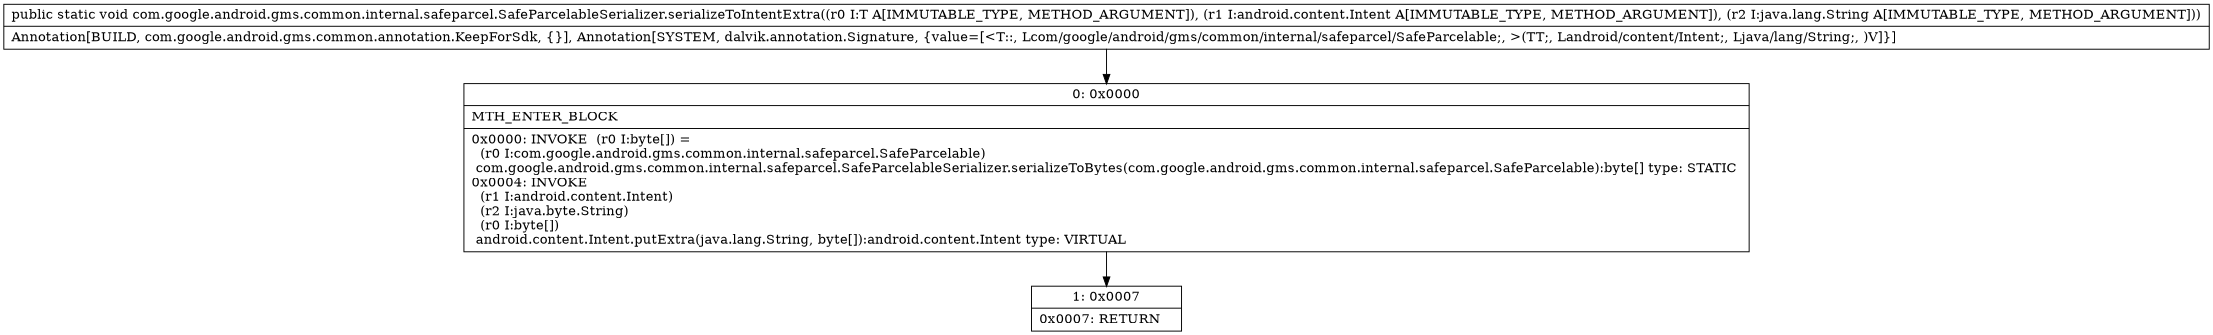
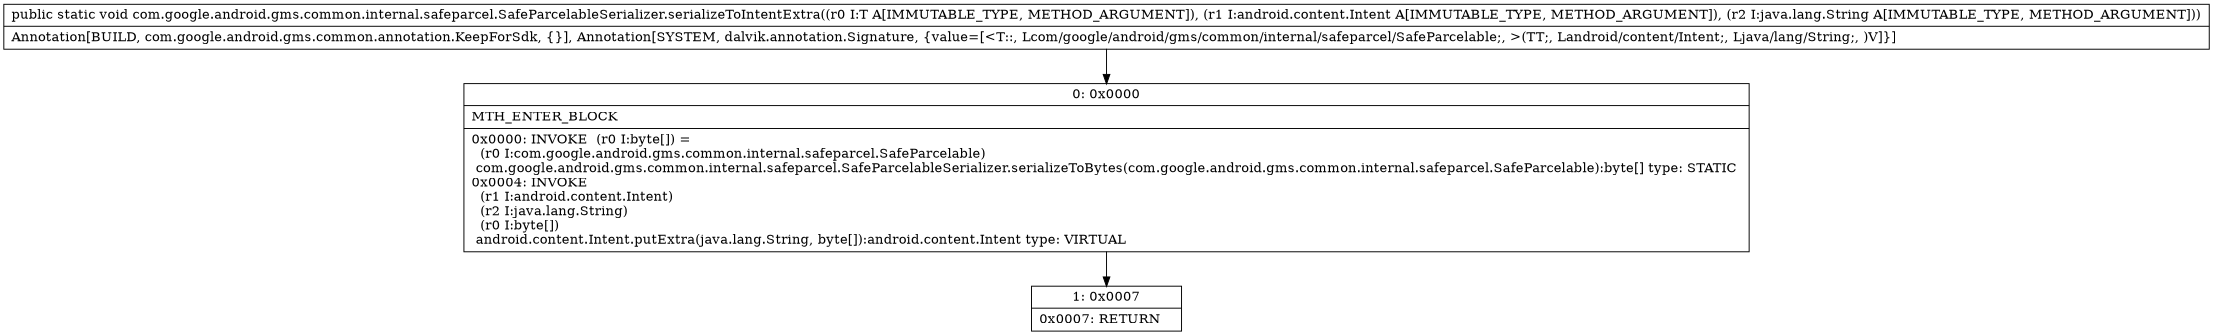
node "0: 0x0000": text "(r2 I:java.byte.String)" -> "(r2 I:java.lang.String)"
